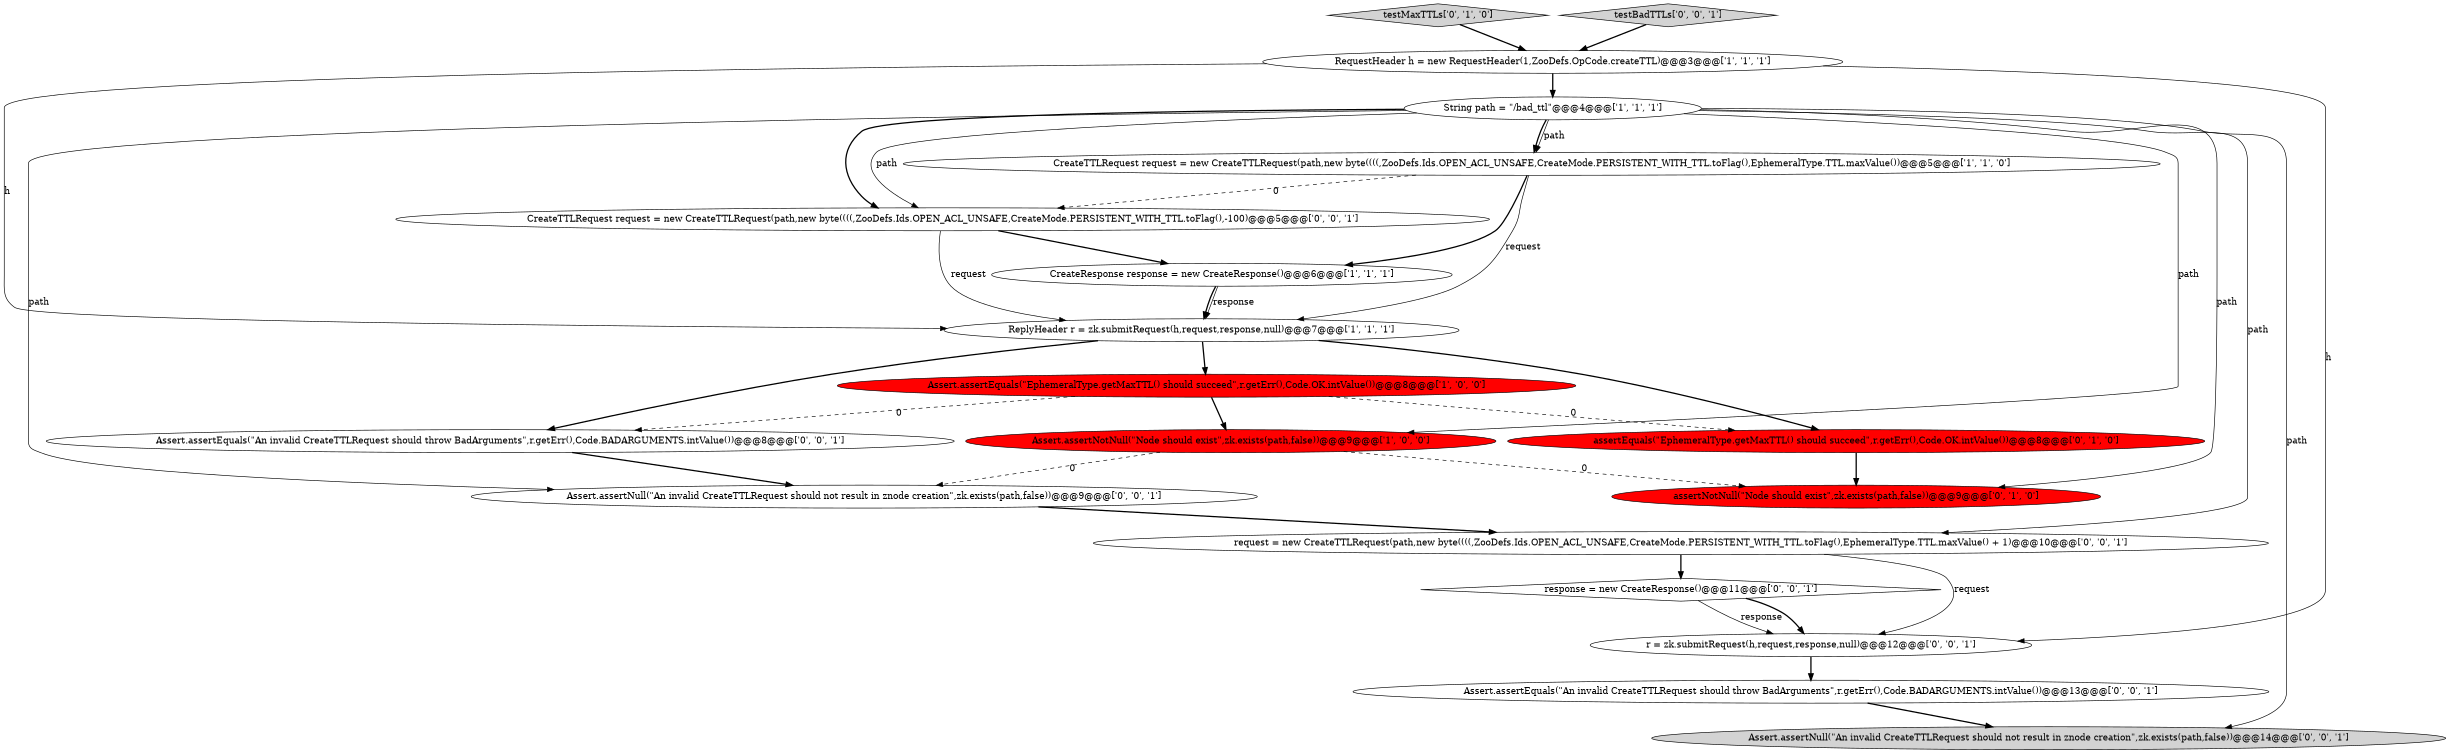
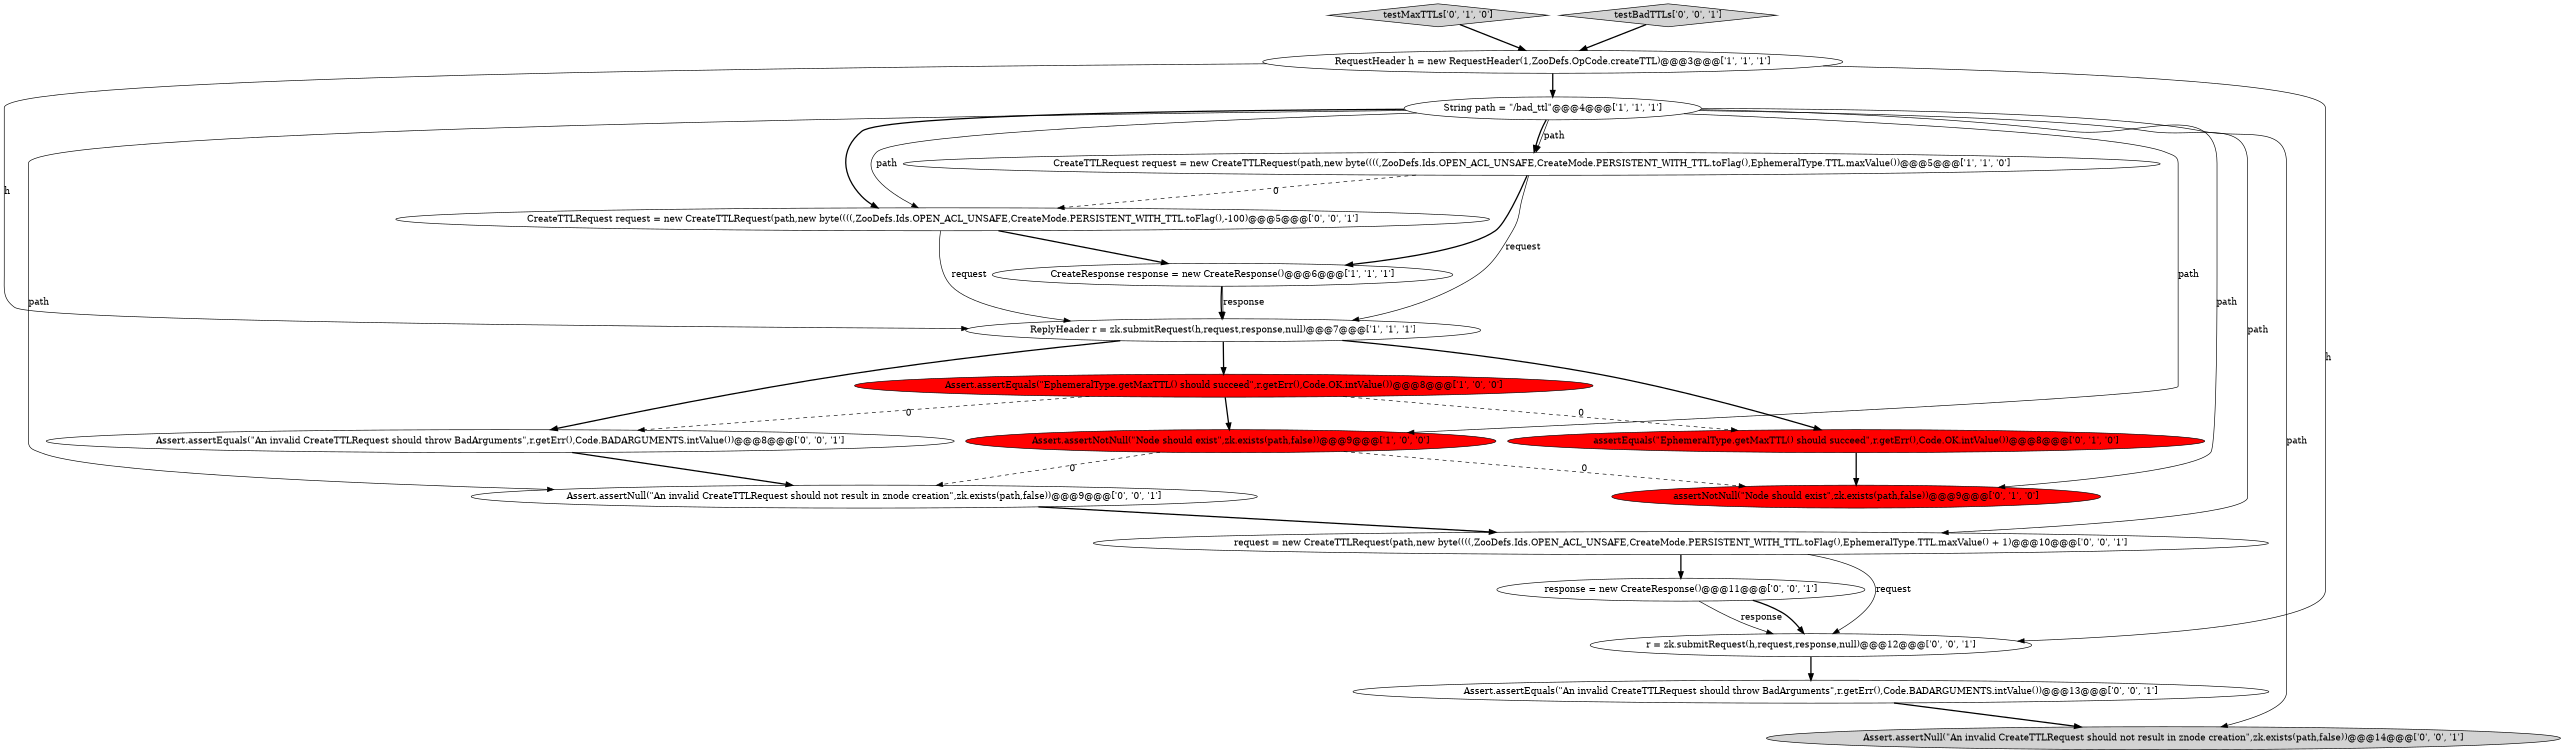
node "response = new CreateResponse()@@@11@@@['0', '0', '1']": shape diamond -> ellipse
